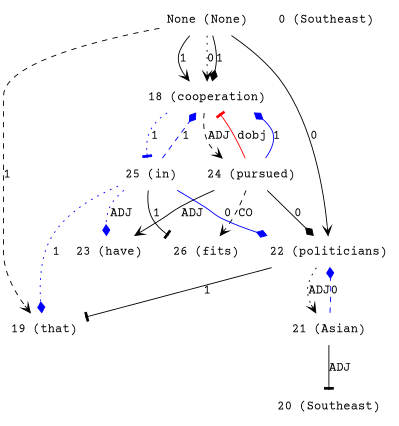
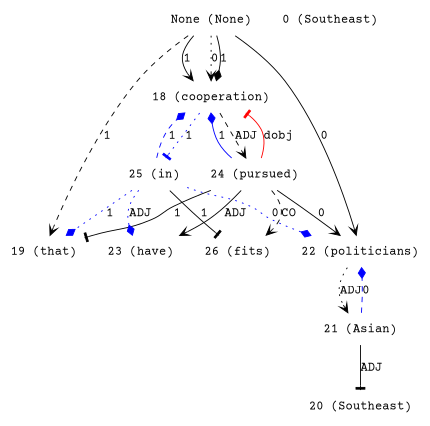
edge "24 (pursued)" -> "22 (politicians)": arrowhead diamond -> vee
edge "25 (in)" -> "22 (politicians)": style solid -> dotted
edge "22 (politicians)" -> "19 (that)": now "24 (pursued)" -> "19 (that)"
